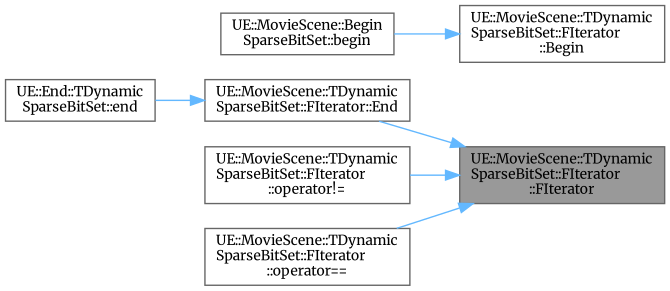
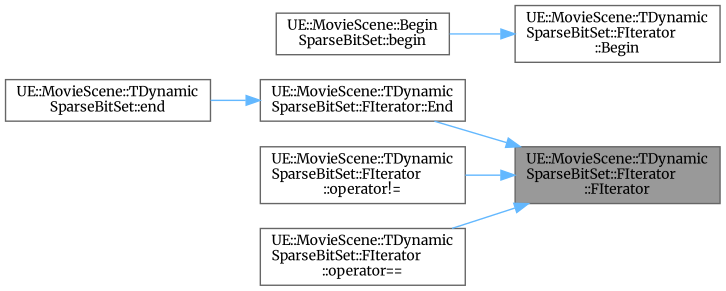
node "UE::End::TDynamic SparseBitSet::end": label "UE::End::TDynamic SparseBitSet::end" -> "UE::MovieScene::TDynamic SparseBitSet::end"
